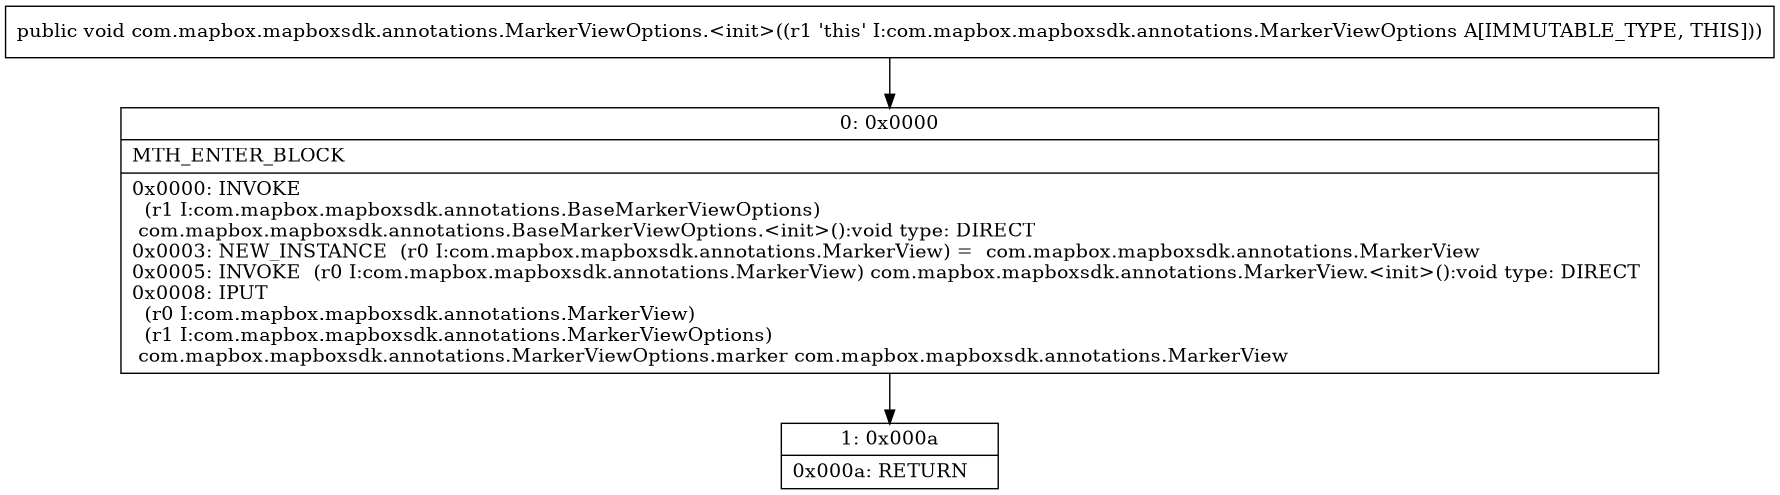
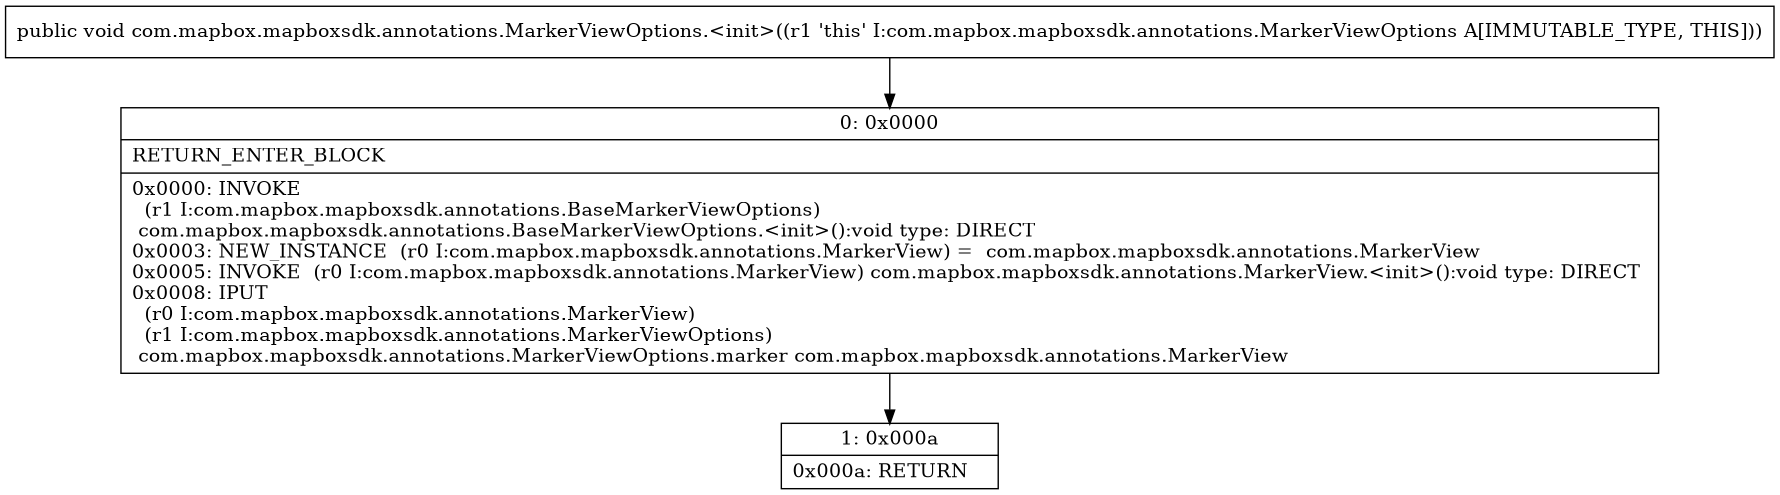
node "0: 0x0000": text "MTH_ENTER_BLOCK" -> "RETURN_ENTER_BLOCK"
